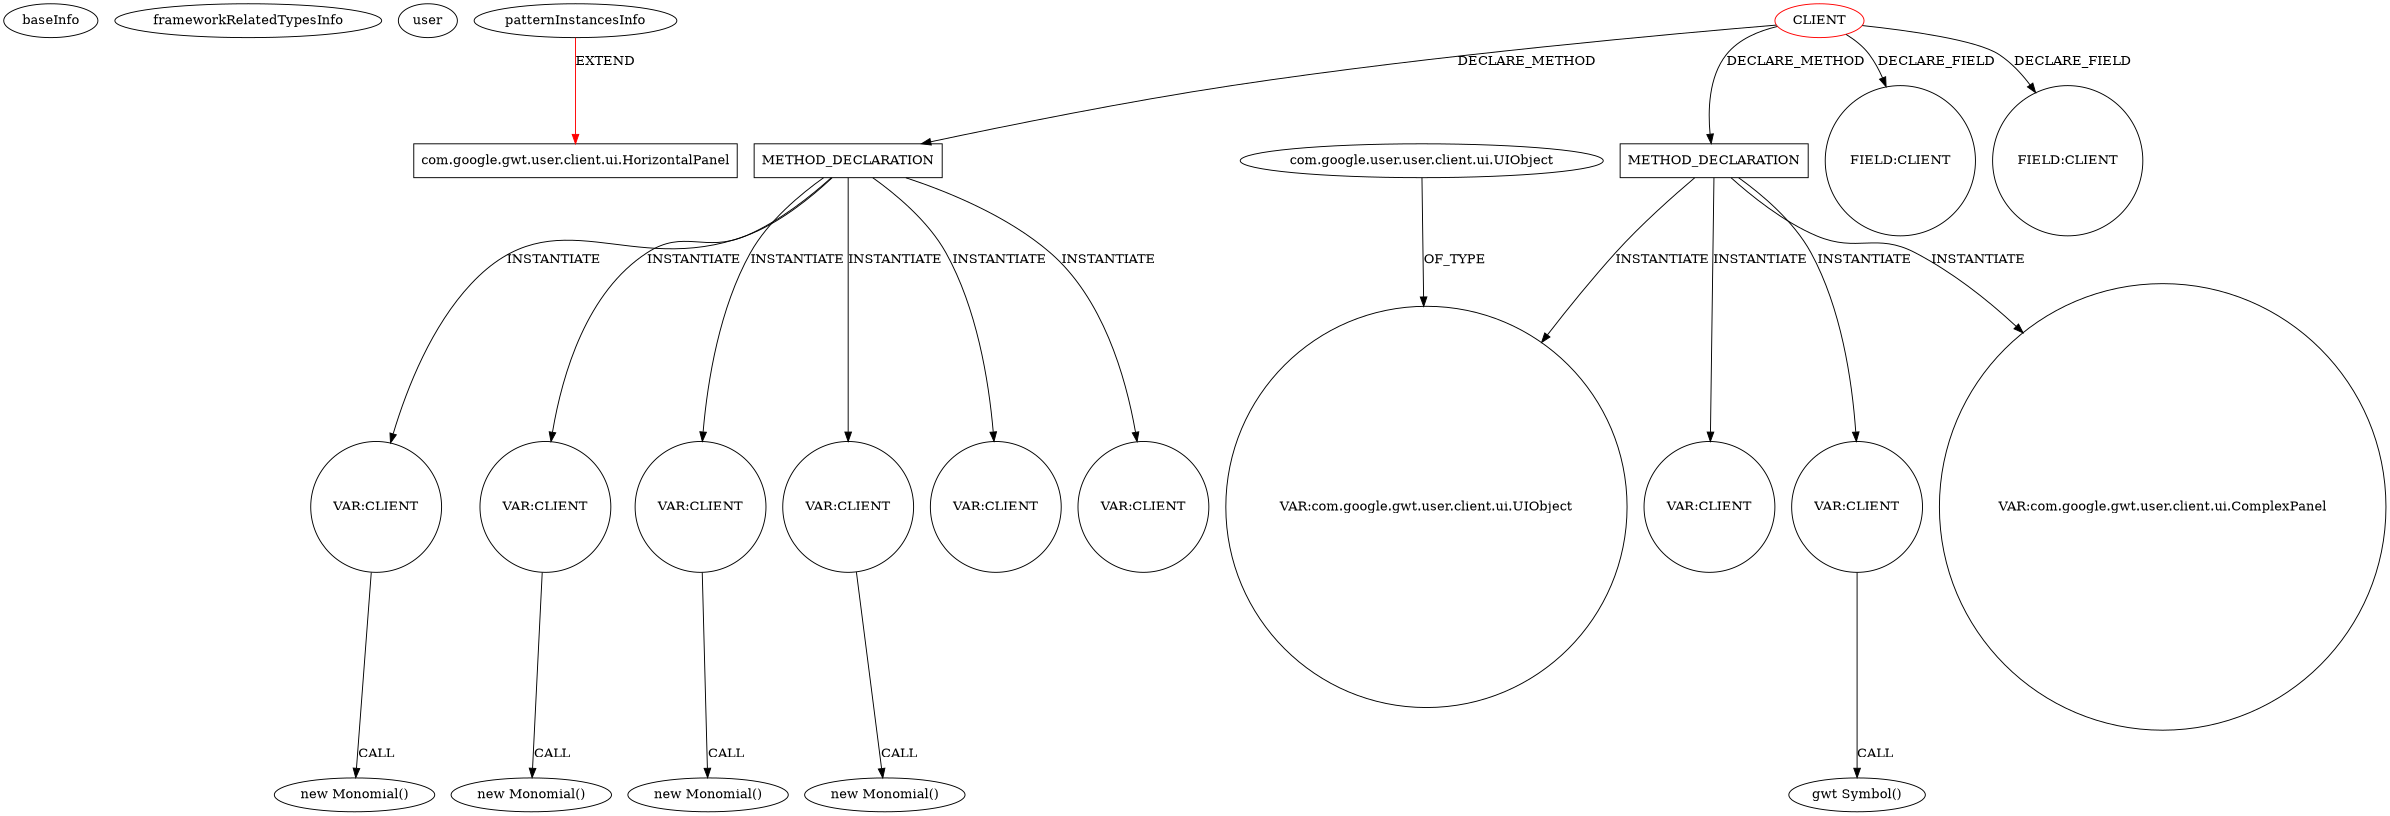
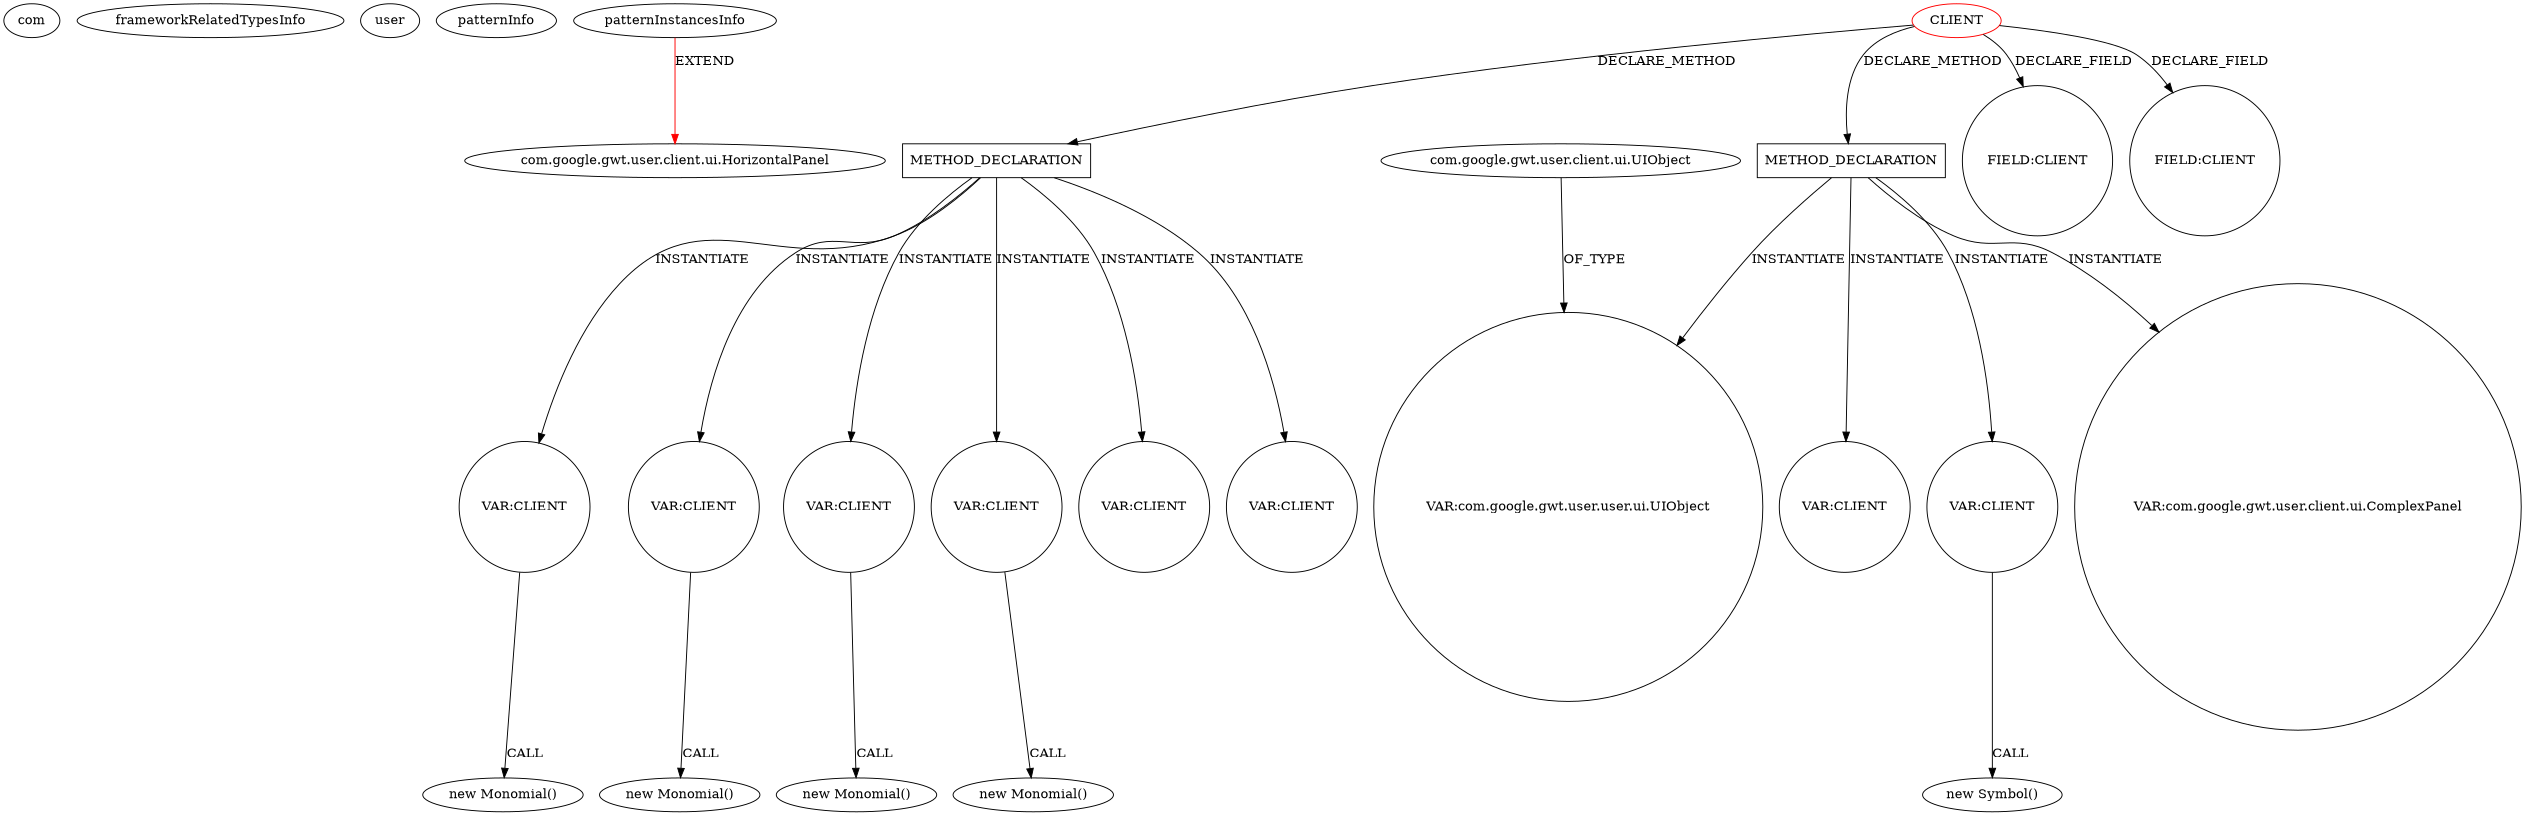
node "baseInfo": label "baseInfo" -> "com"
node "patternInfo": added
node "com.google.gwt.user.client.ui.HorizontalPanel": shape box -> ellipse
node "com.google.user.user.client.ui.UIObject": label "com.google.user.user.client.ui.UIObject" -> "com.google.gwt.user.client.ui.UIObject"
node "VAR:com.google.gwt.user.client.ui.UIObject": label "VAR:com.google.gwt.user.client.ui.UIObject" -> "VAR:com.google.gwt.user.user.ui.UIObject"
node "gwt Symbol()": label "gwt Symbol()" -> "new Symbol()"
